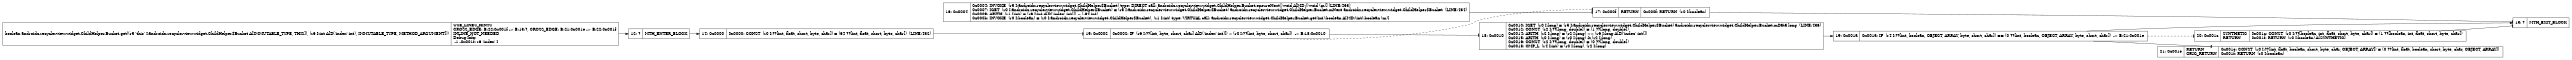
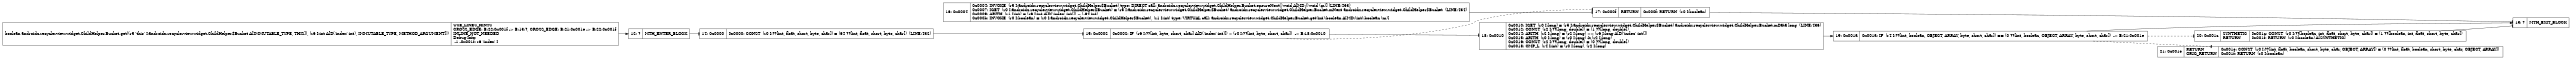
edge "12: ?" -> "14: 0x0000": arrowhead normal -> tee
edge "19: 0x001a" -> "21: 0x001e": style solid -> dashed
